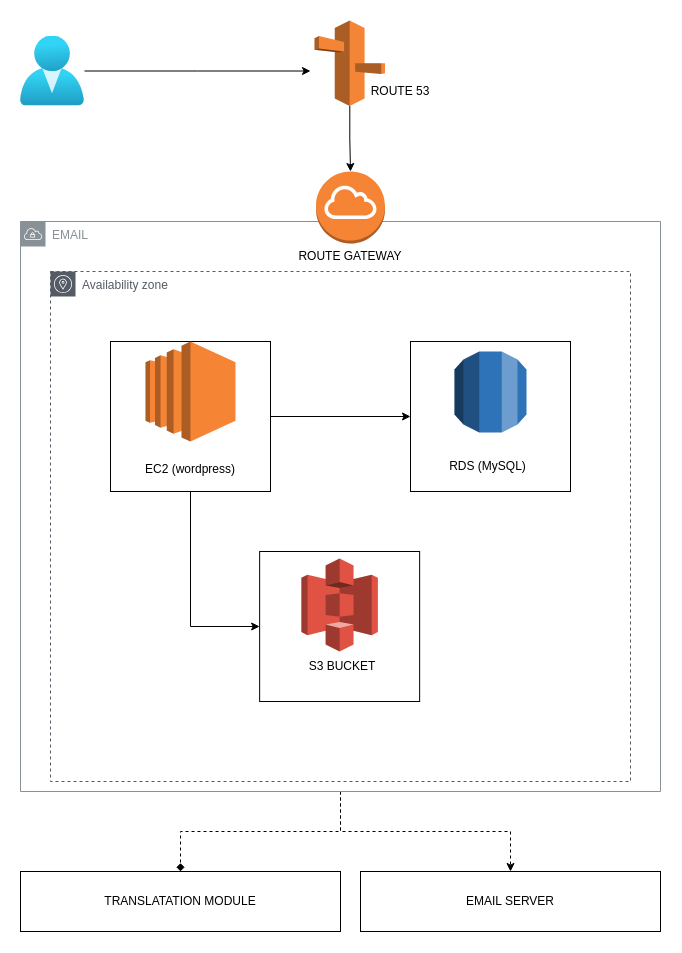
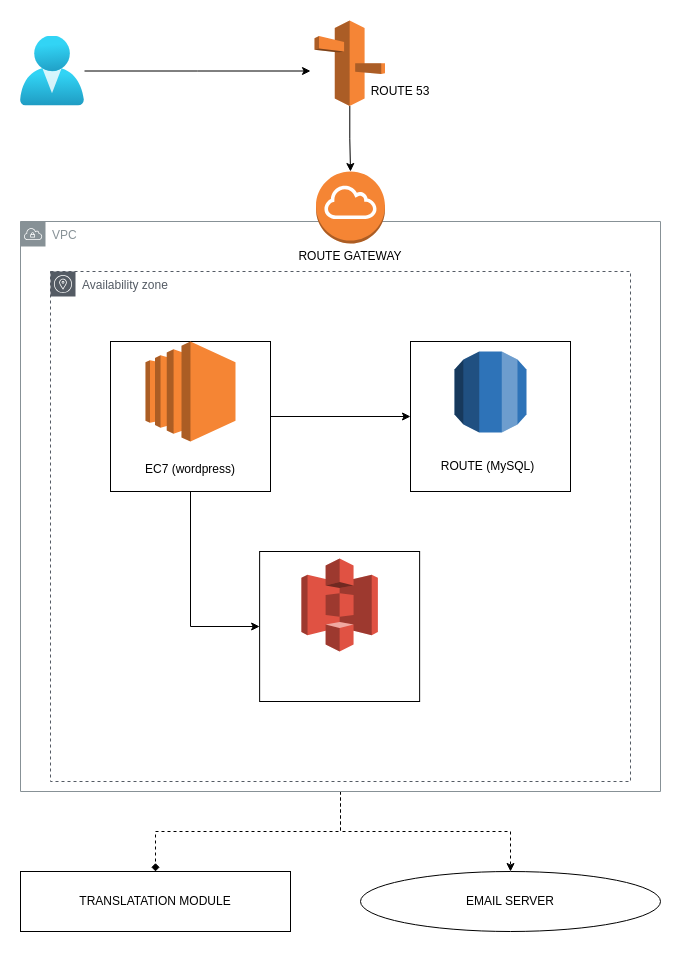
node "EMAIL": label "EMAIL" -> "VPC"
node "RDS (MySQL)": label "RDS (MySQL)" -> "ROUTE (MySQL)"
node "EC2 (wordpress)": label "EC2 (wordpress)" -> "EC7 (wordpress)"
node "S3 BUCKET": removed
node "TRANSLATATION MODULE": size 320x60 -> 270x60
node "EMAIL SERVER": shape rectangle -> ellipse
